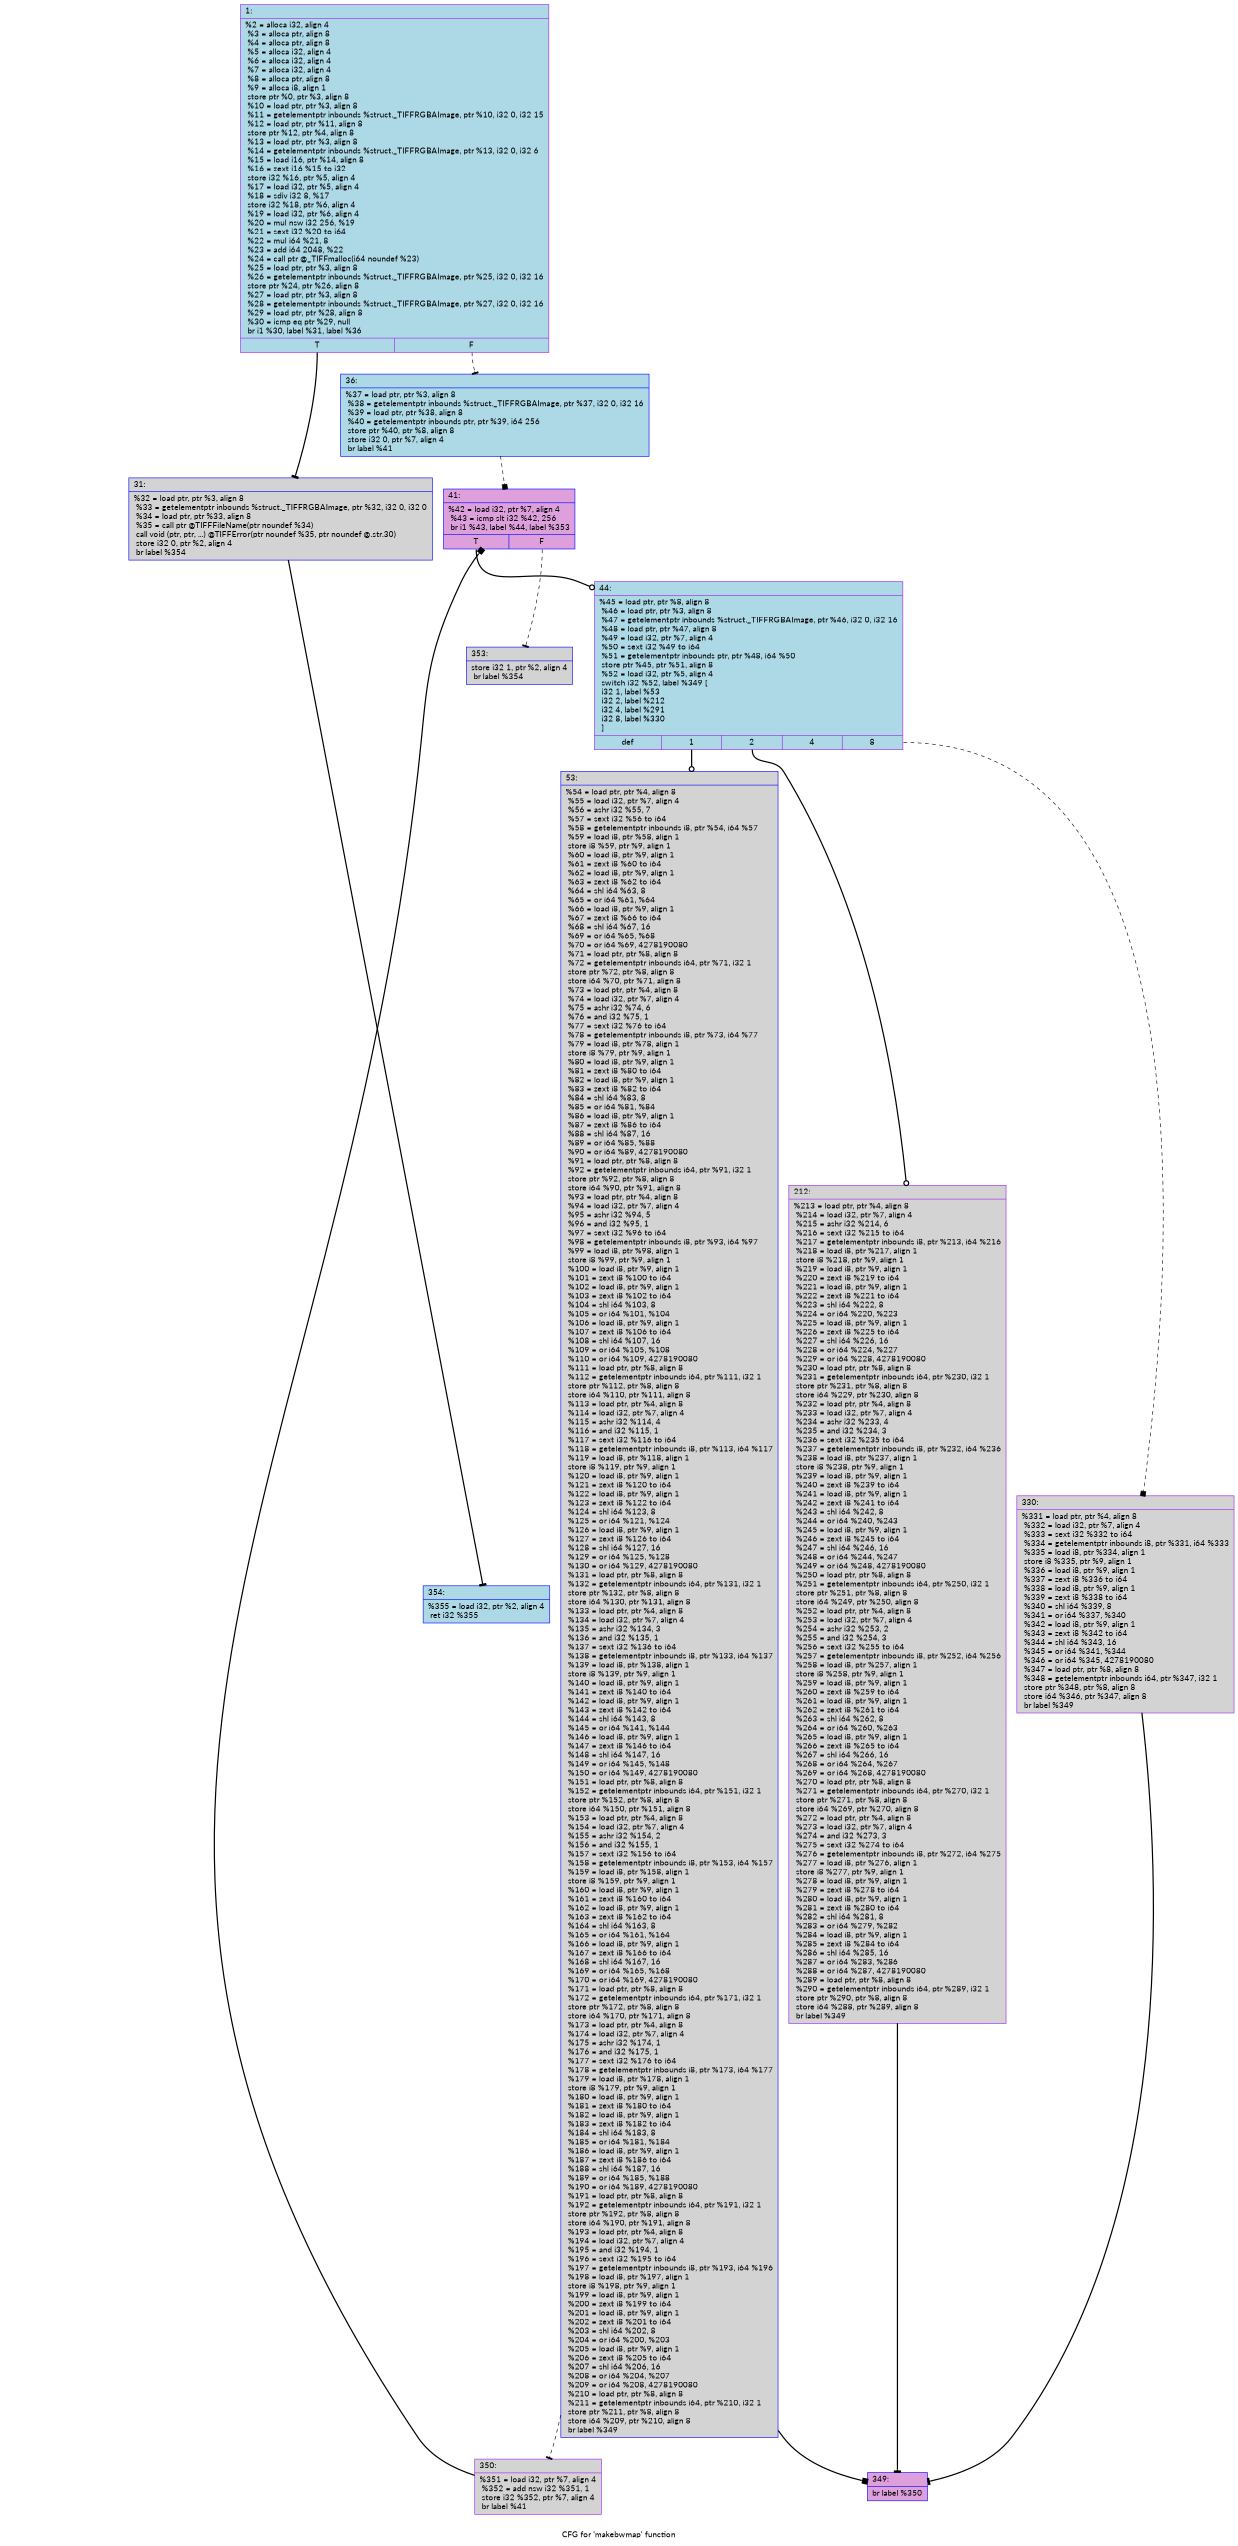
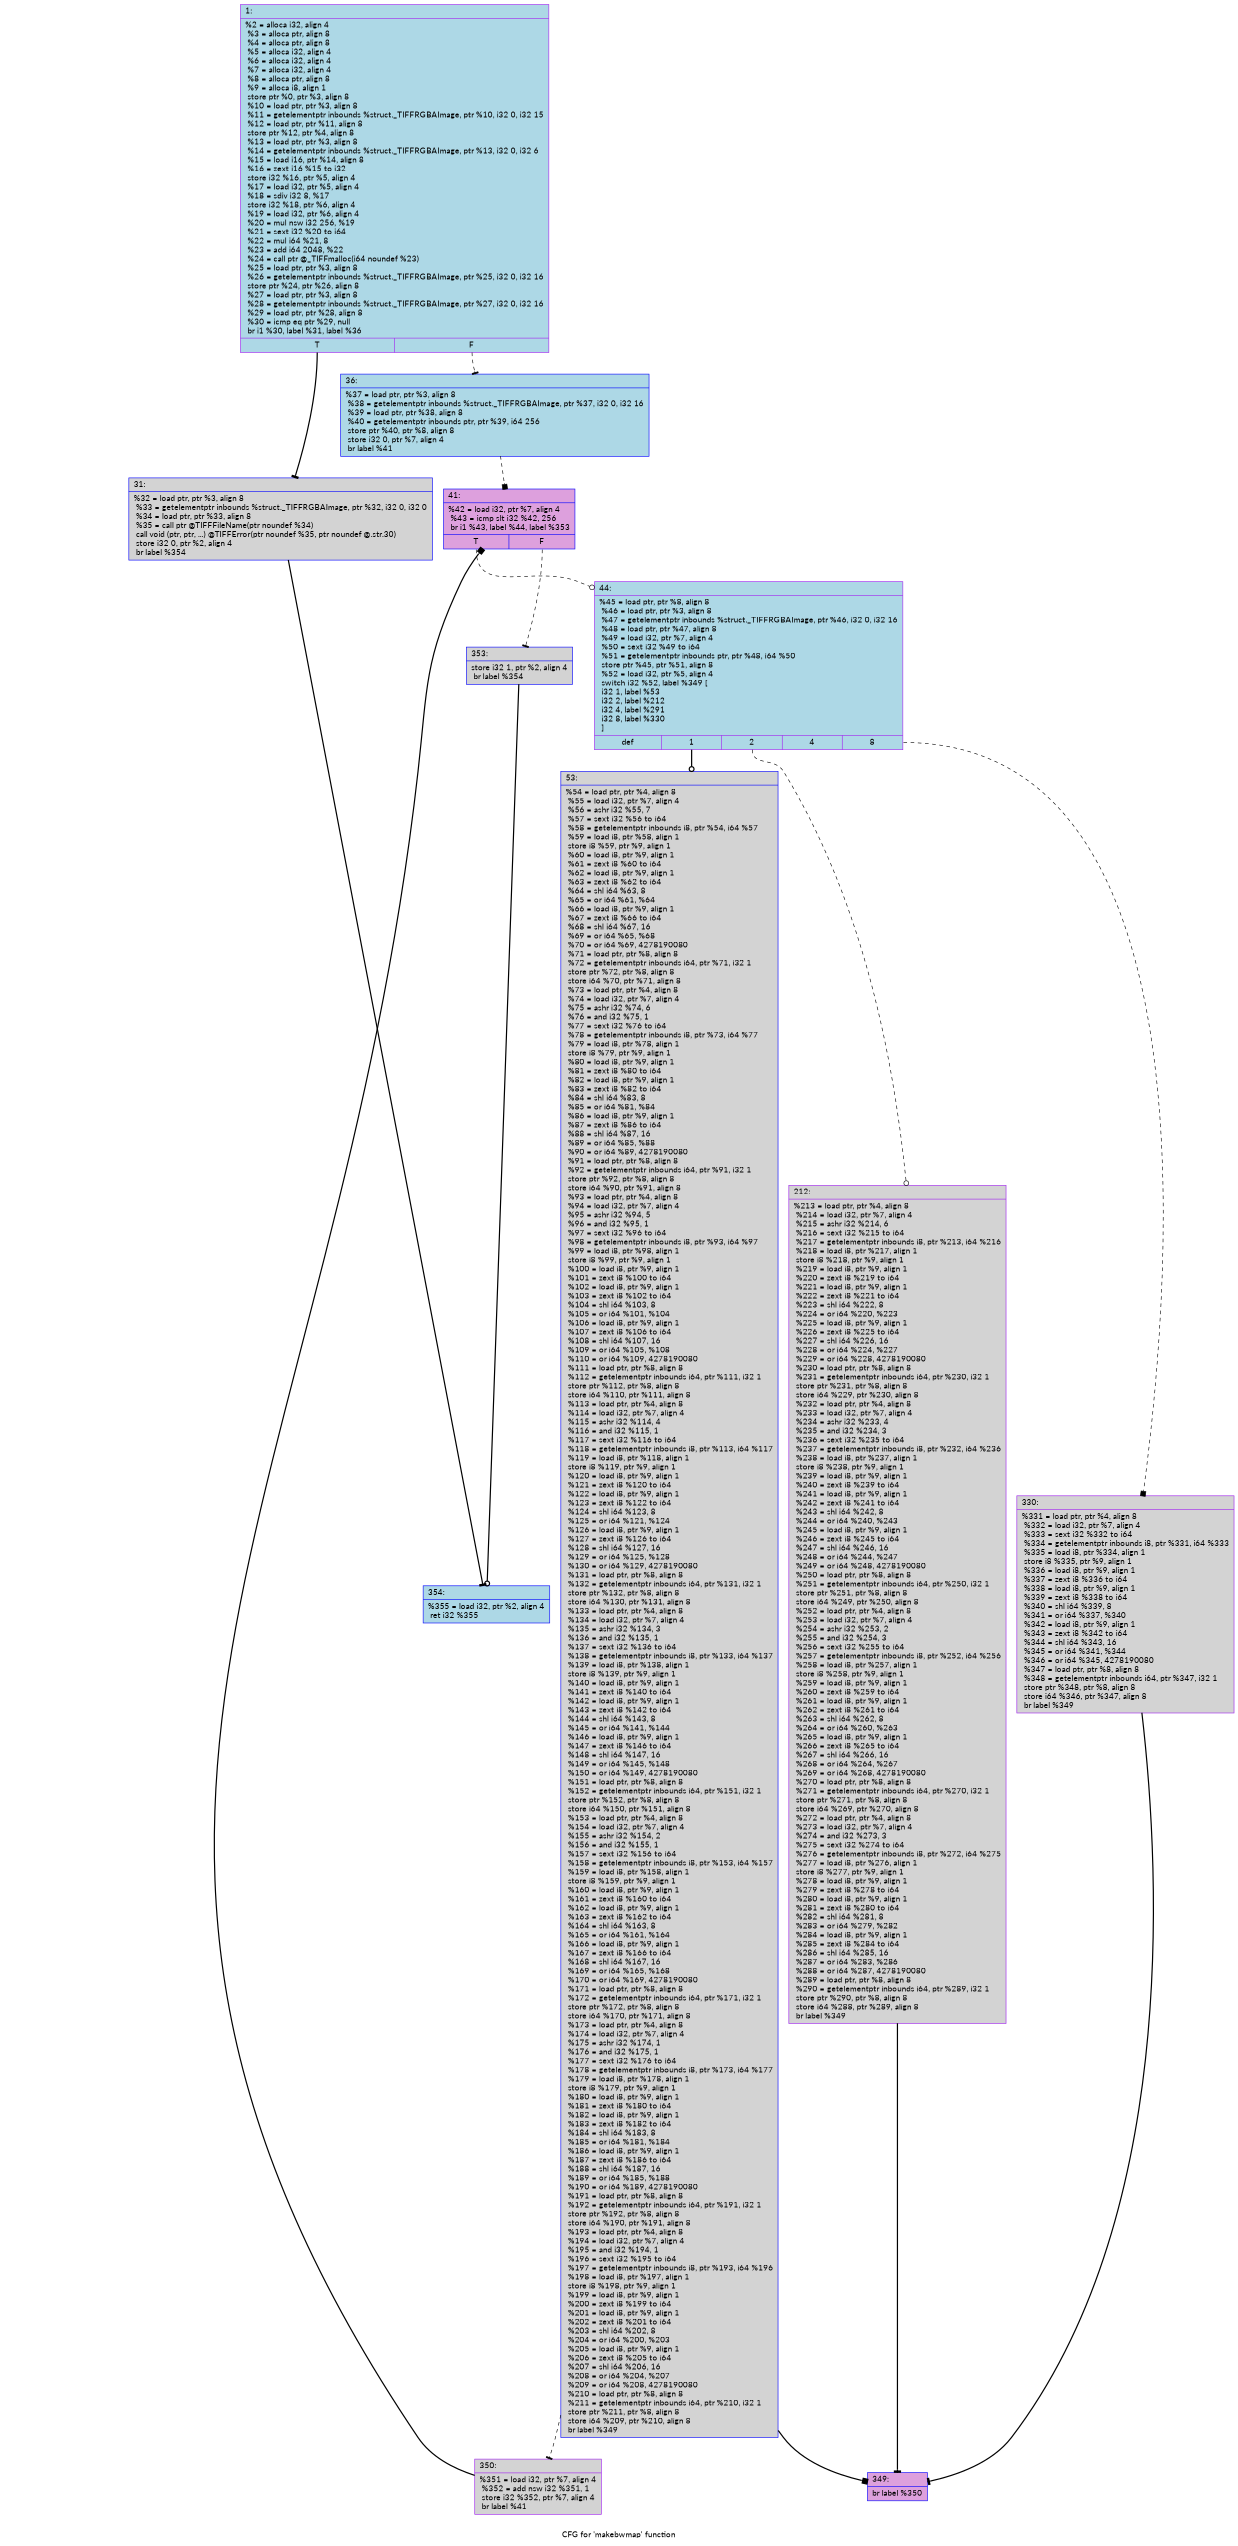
edge "41:" -> "44:": style bold -> dashed
edge "44:" -> "212:": style bold -> dashed
edge "353:" -> "354:": added
